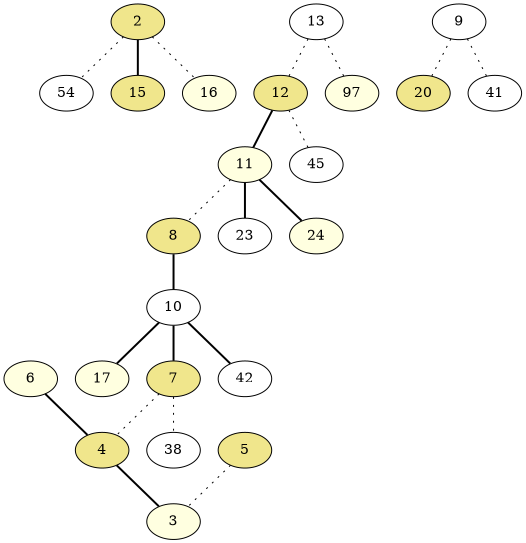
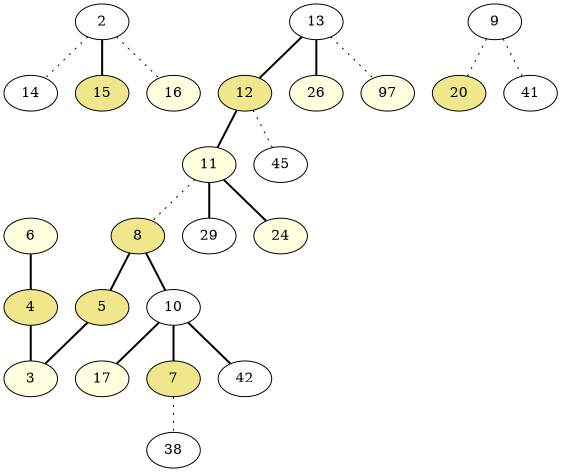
node "2": fillcolor khaki -> white
edge "13" -- "12": style dotted -> bold
node "54": label "54" -> "14"
node "26": added
node "23": label "23" -> "29"
edge "8" -- "5": added
edge "7" -- "4": removed
edge "5" -- "3": style dotted -> bold
